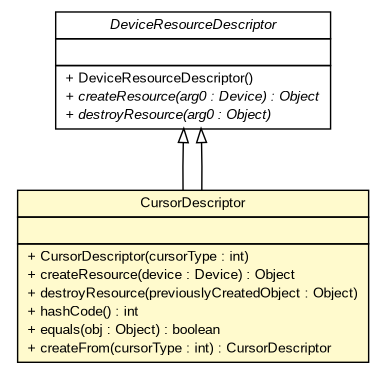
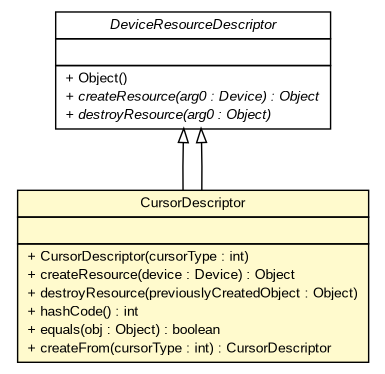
node "DeviceResourceDescriptor": text "+ DeviceResourceDescriptor()" -> "+ Object()"
